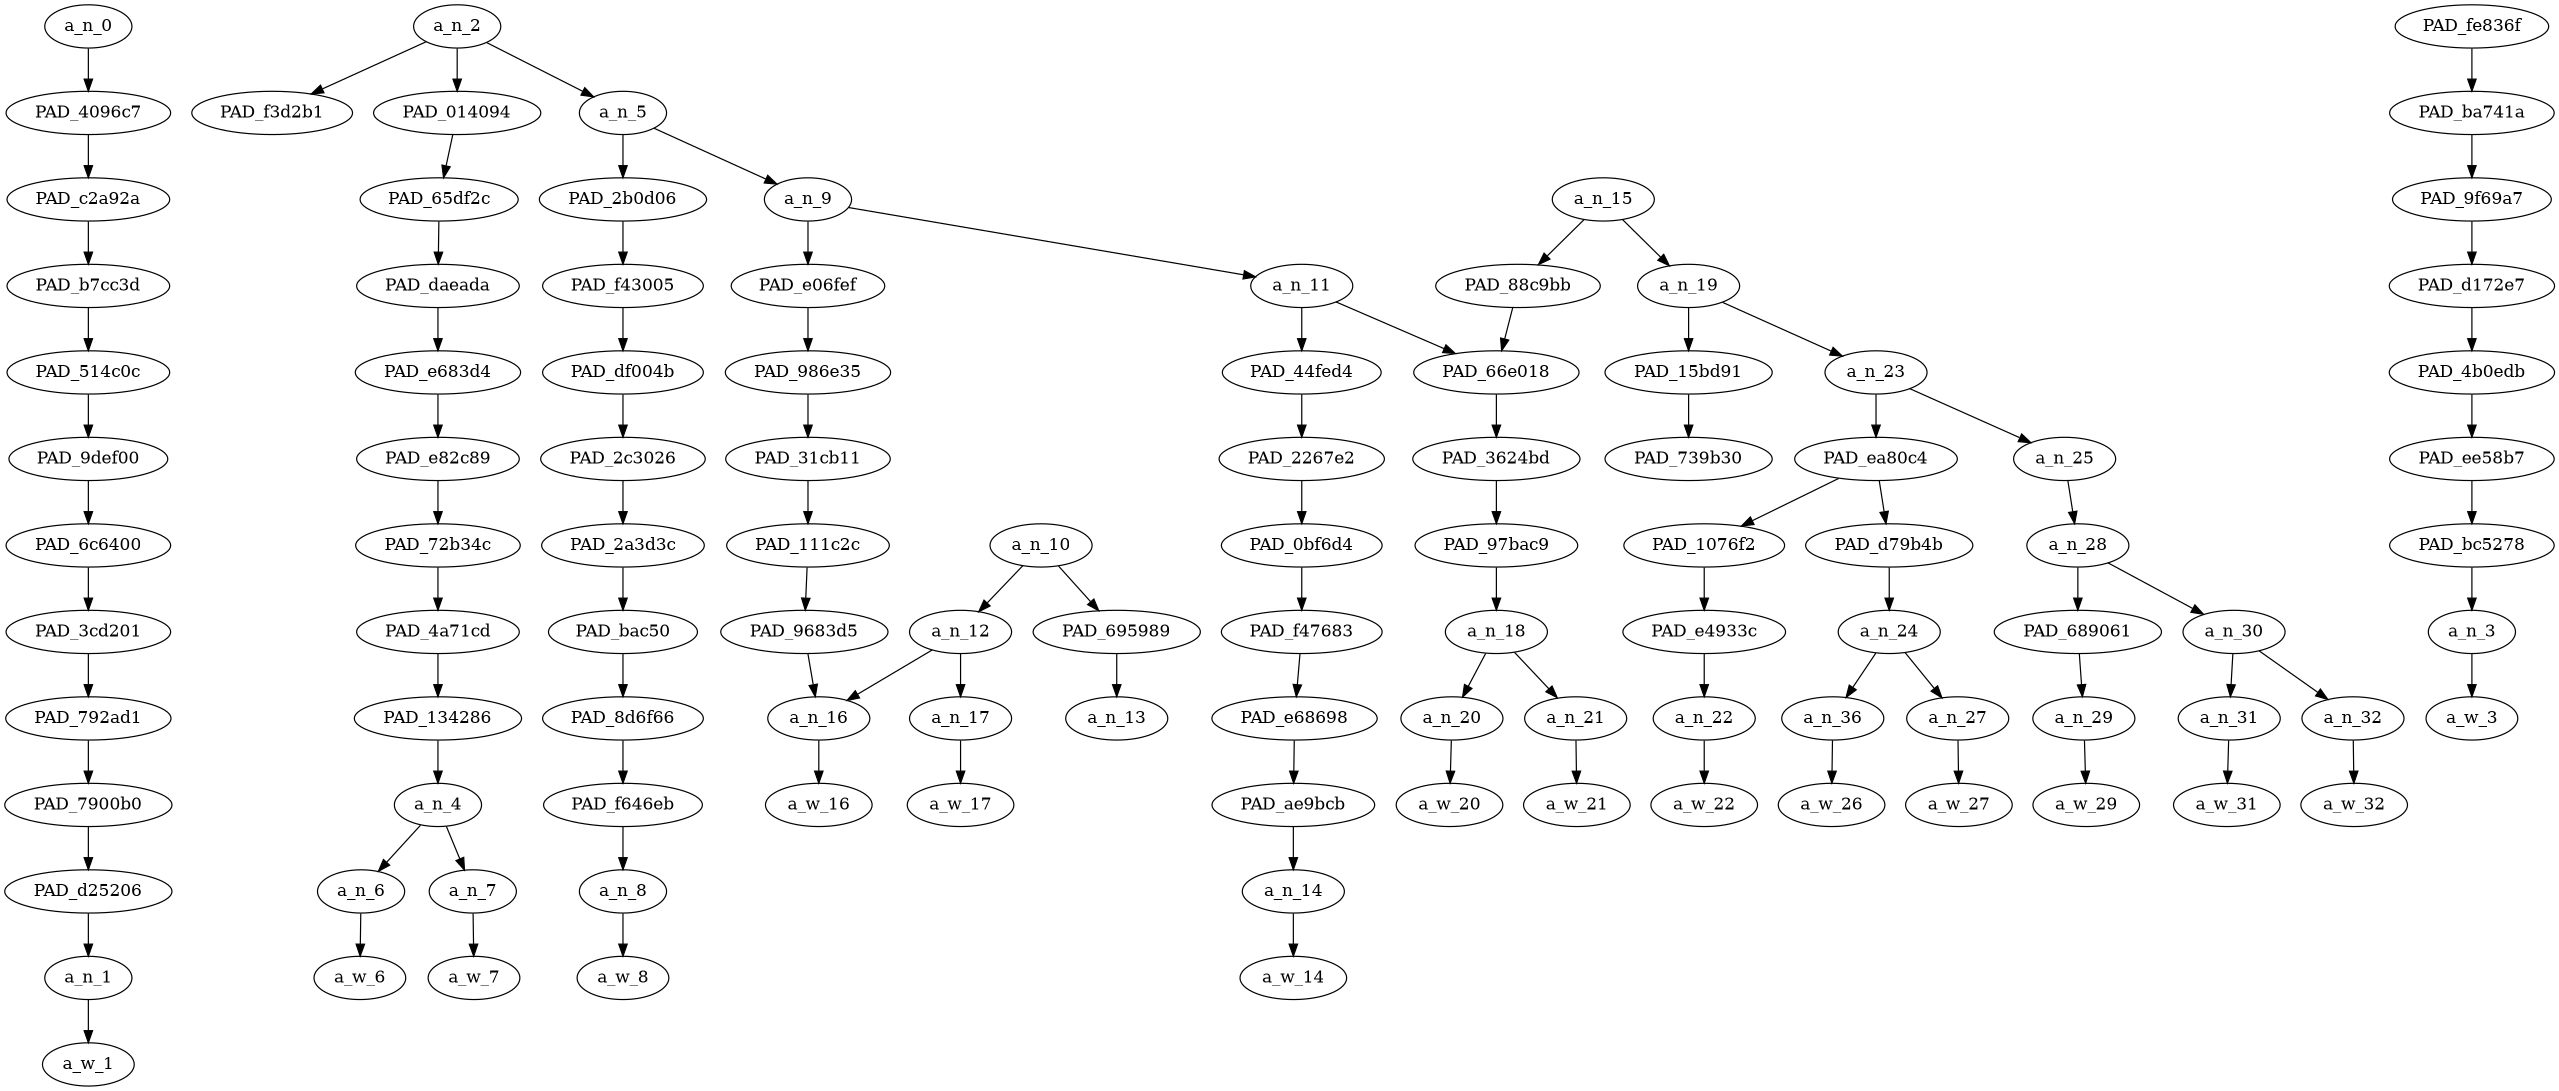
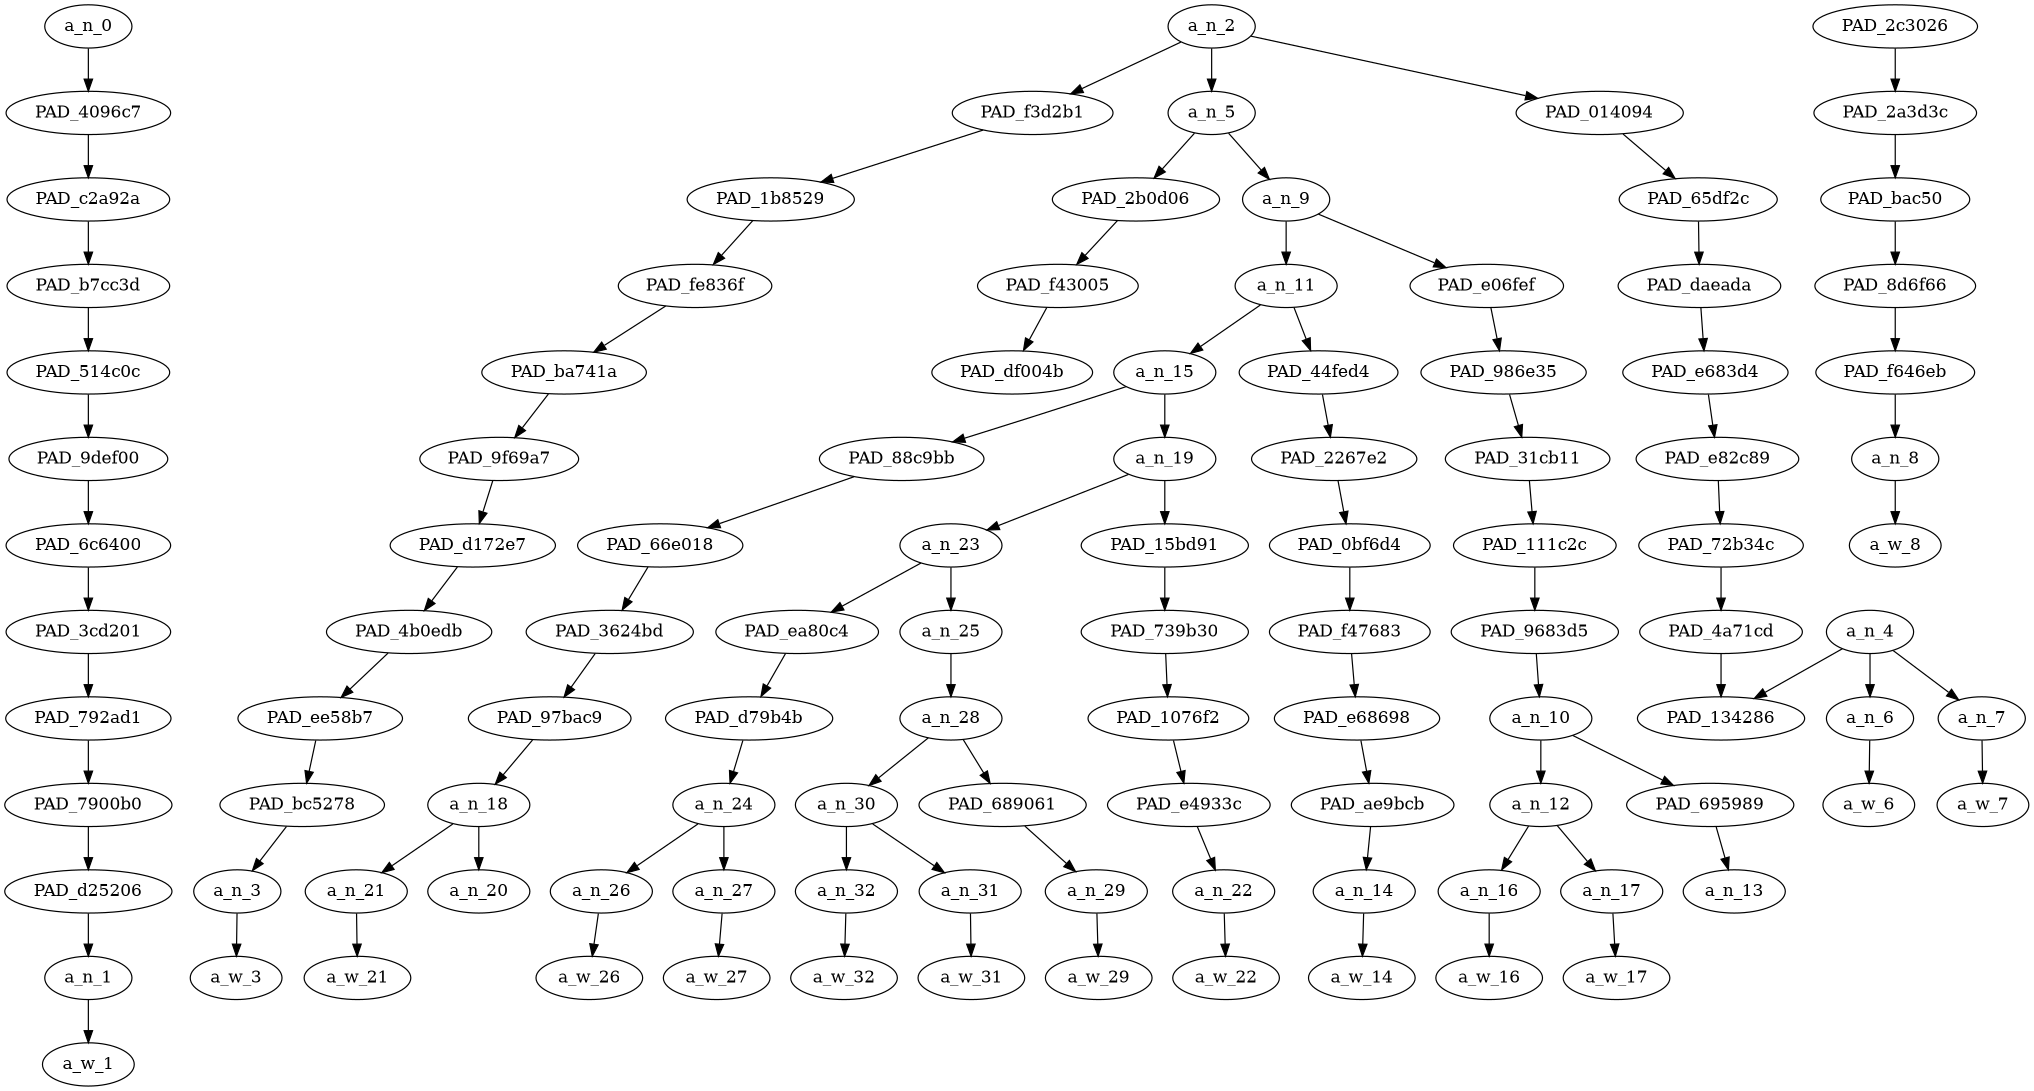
node "PAD_1b8529": added
edge "a_n_11" -> "PAD_66e018": now "a_n_11" -> "a_n_15"
edge "PAD_df004b" -> "PAD_2c3026": removed
edge "PAD_ea80c4" -> "PAD_1076f2": now "PAD_739b30" -> "PAD_1076f2"
edge "PAD_9683d5" -> "a_n_16": now "PAD_9683d5" -> "a_n_10"
node "a_n_36": label "a_n_36" -> "a_n_26"
edge "PAD_134286" -> "a_n_4": reversed
node "a_w_20": removed
